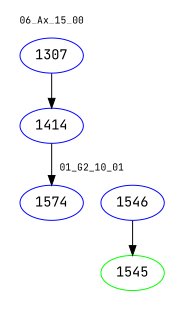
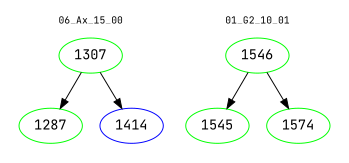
node "1307": color blue -> green
node "1287": added
edge "1414" -> "1574": now "1546" -> "1574"
node "1574": color blue -> green
node "1546": color blue -> green
